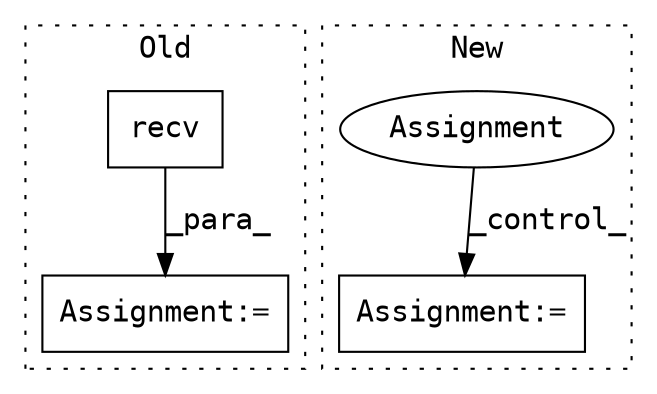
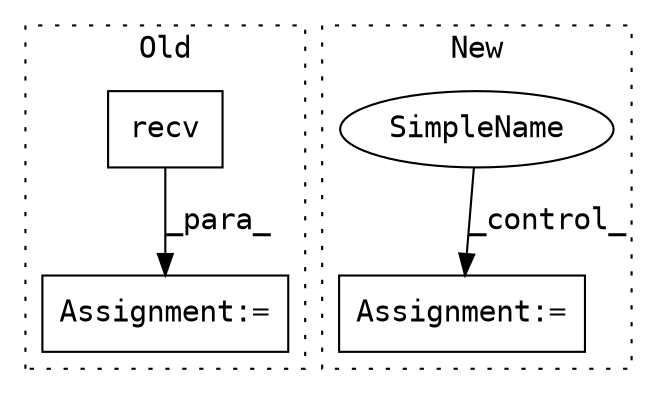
node "Assignment": label "Assignment" -> "SimpleName"
